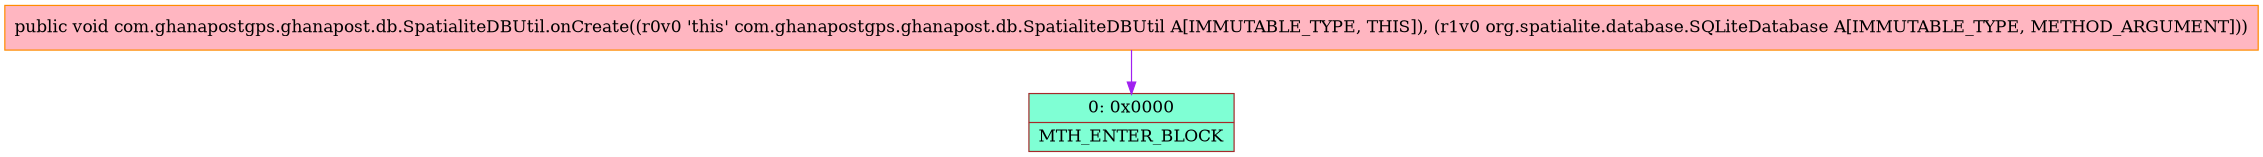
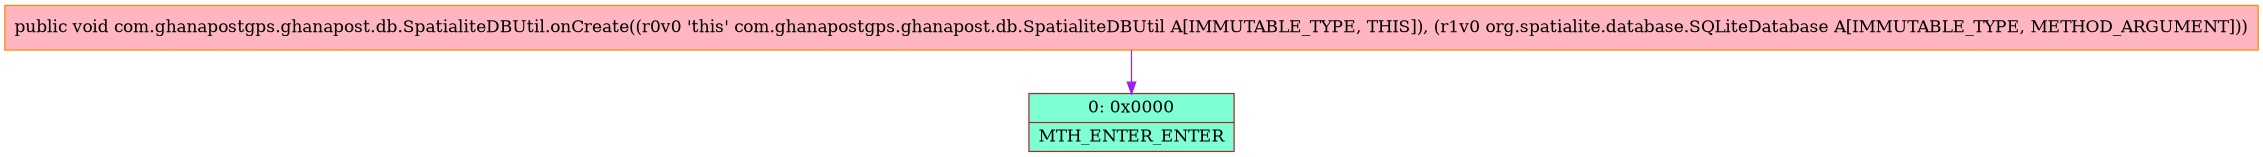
node "0: 0x0000": text "MTH_ENTER_BLOCK" -> "MTH_ENTER_ENTER"
